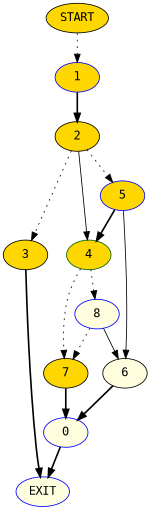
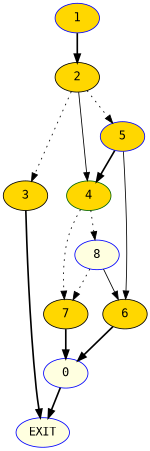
node "START": removed
node "6": fillcolor lightyellow -> gold
